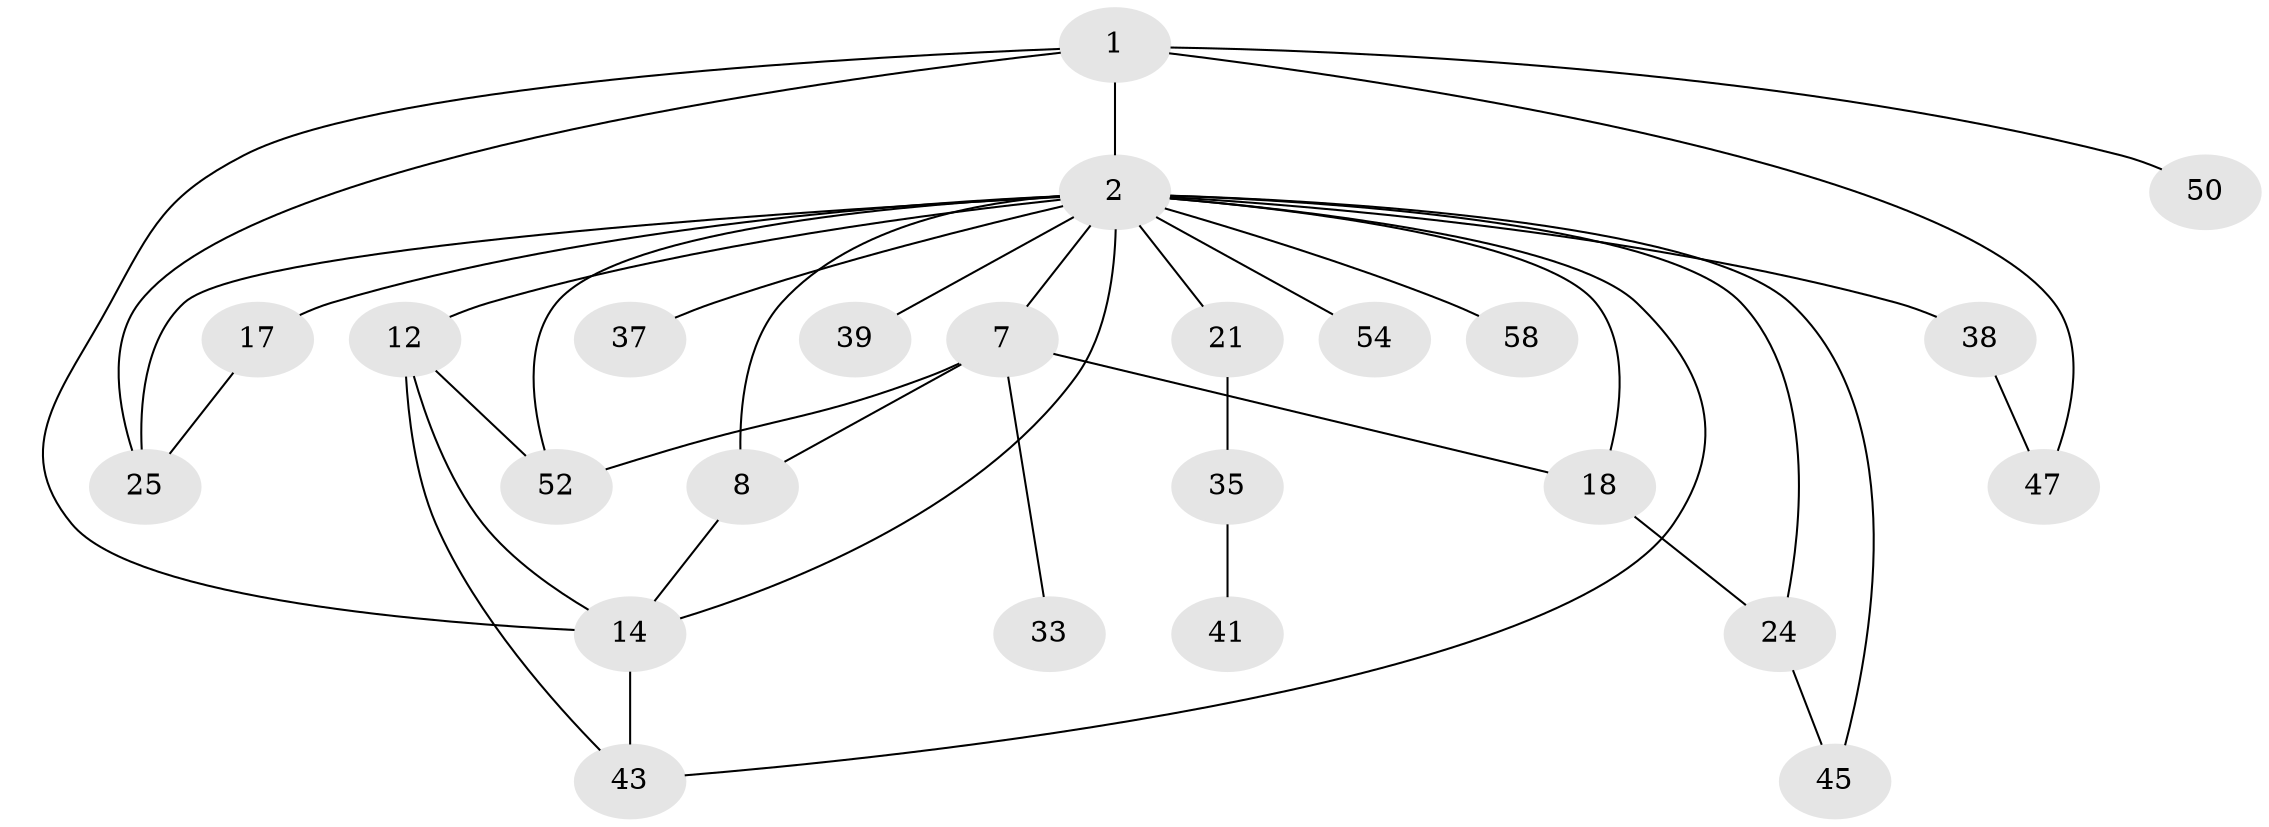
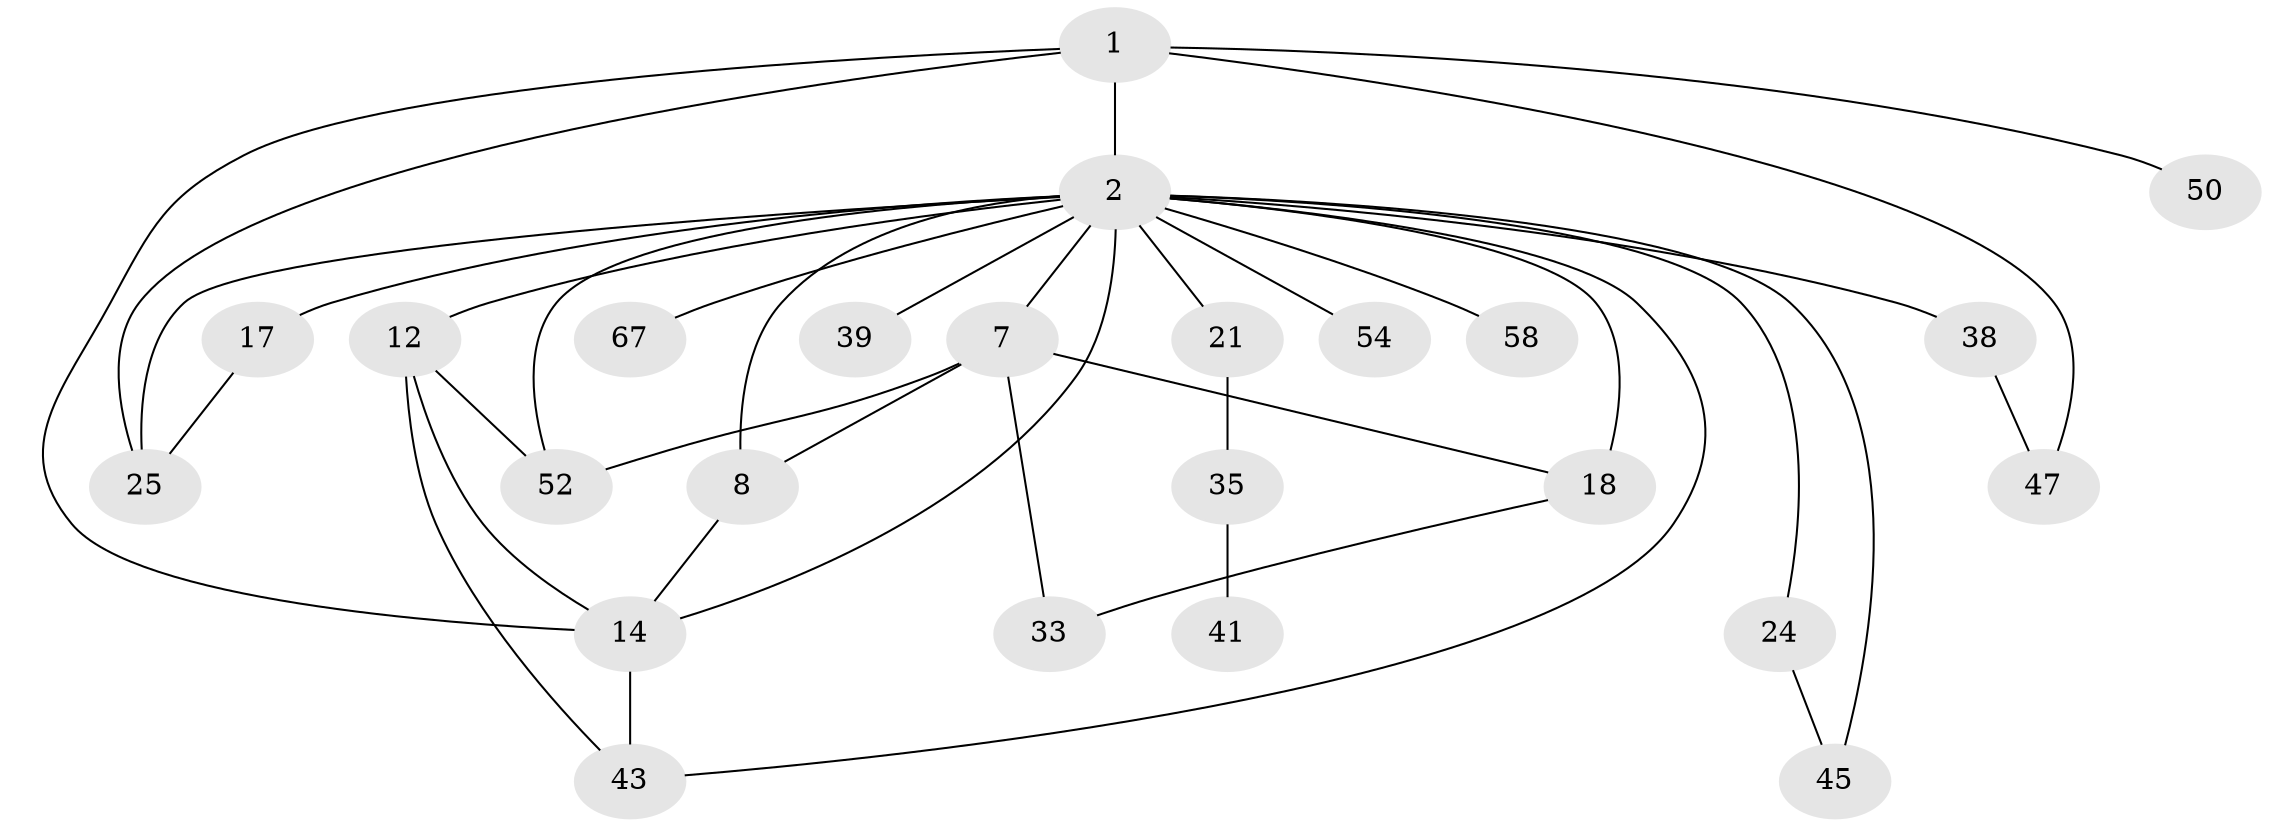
node "37": label "37" -> "67"
edge "18" -- "24": now "18" -- "33"
